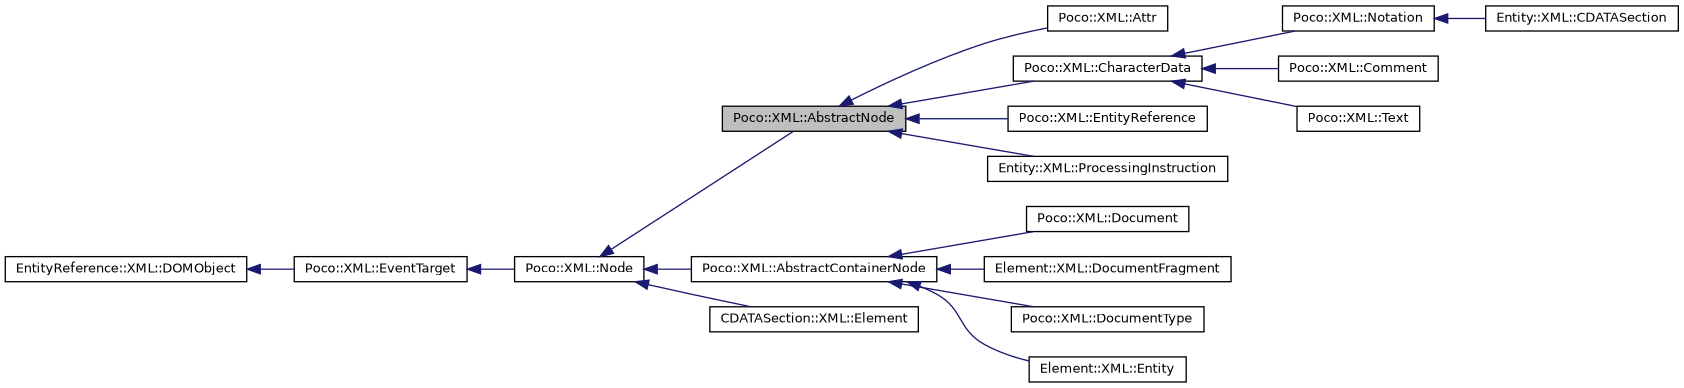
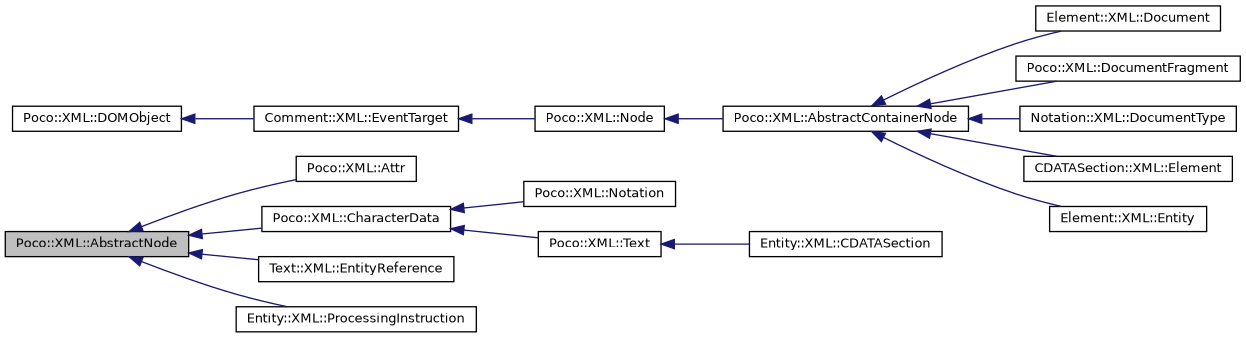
edge "Entity::XML::CDATASection" -> "Poco::XML::Notation": now "Entity::XML::CDATASection" -> "Poco::XML::Text"
node "Poco::XML::Comment": removed
node "Poco::XML::EntityReference": label "Poco::XML::EntityReference" -> "Text::XML::EntityReference"
edge "Poco::XML::AbstractNode" -> "Poco::XML::Node": removed
node "Poco::XML::Document": label "Poco::XML::Document" -> "Element::XML::Document"
node "EntityReference::XML::DOMObject": label "EntityReference::XML::DOMObject" -> "Poco::XML::DOMObject"
node "Poco::XML::EventTarget": label "Poco::XML::EventTarget" -> "Comment::XML::EventTarget"
node "Element::XML::DocumentFragment": label "Element::XML::DocumentFragment" -> "Poco::XML::DocumentFragment"
edge "CDATASection::XML::Element" -> "Poco::XML::Node": now "CDATASection::XML::Element" -> "Poco::XML::AbstractContainerNode"
node "Poco::XML::DocumentType": label "Poco::XML::DocumentType" -> "Notation::XML::DocumentType"
